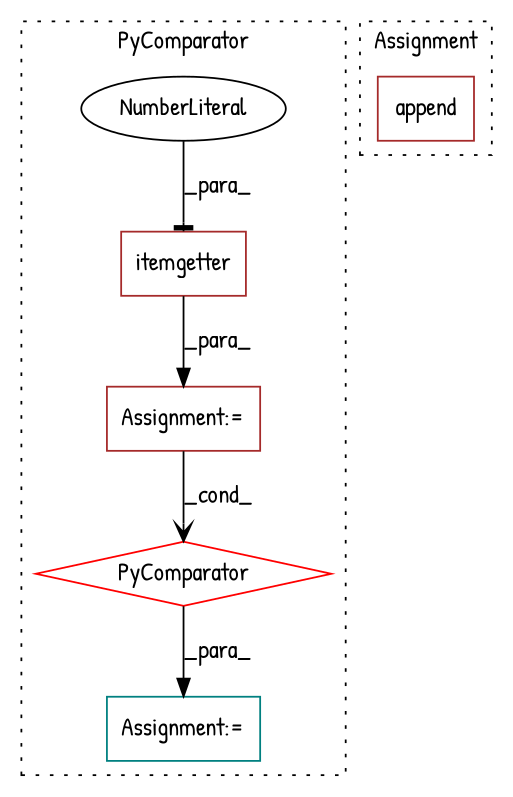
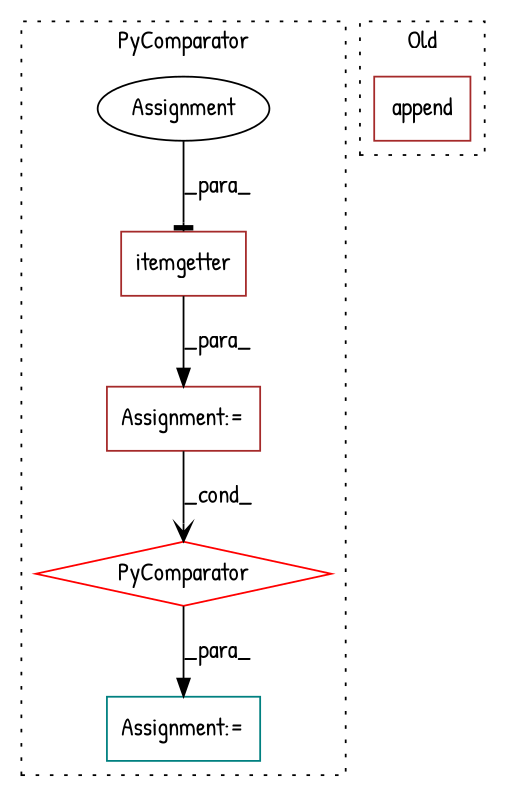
cluster "Assignment": label "Assignment" -> "Old"
node "NumberLiteral": label "NumberLiteral" -> "Assignment"
